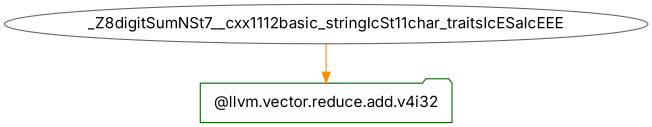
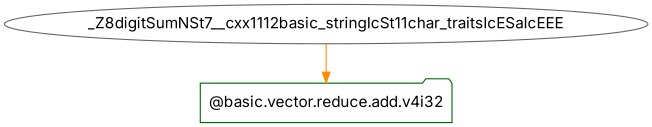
node "@llvm.vector.reduce.add.v4i32": label "@llvm.vector.reduce.add.v4i32" -> "@basic.vector.reduce.add.v4i32"
